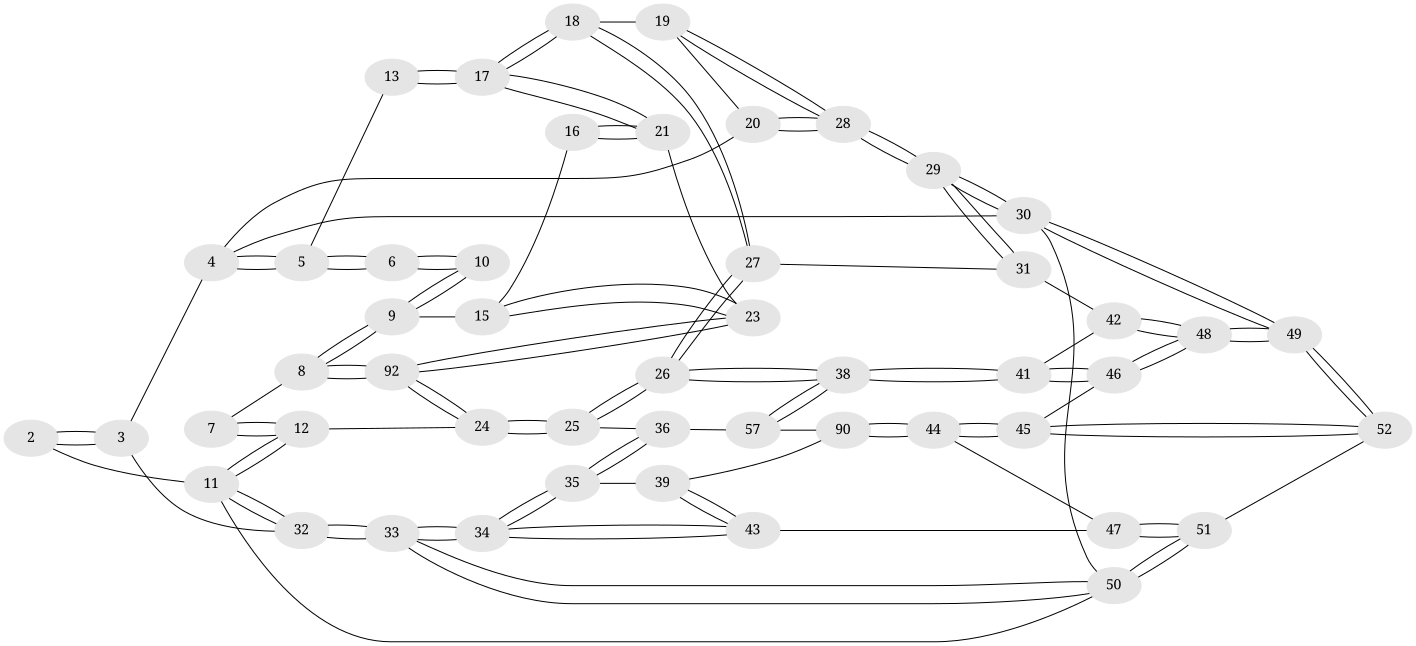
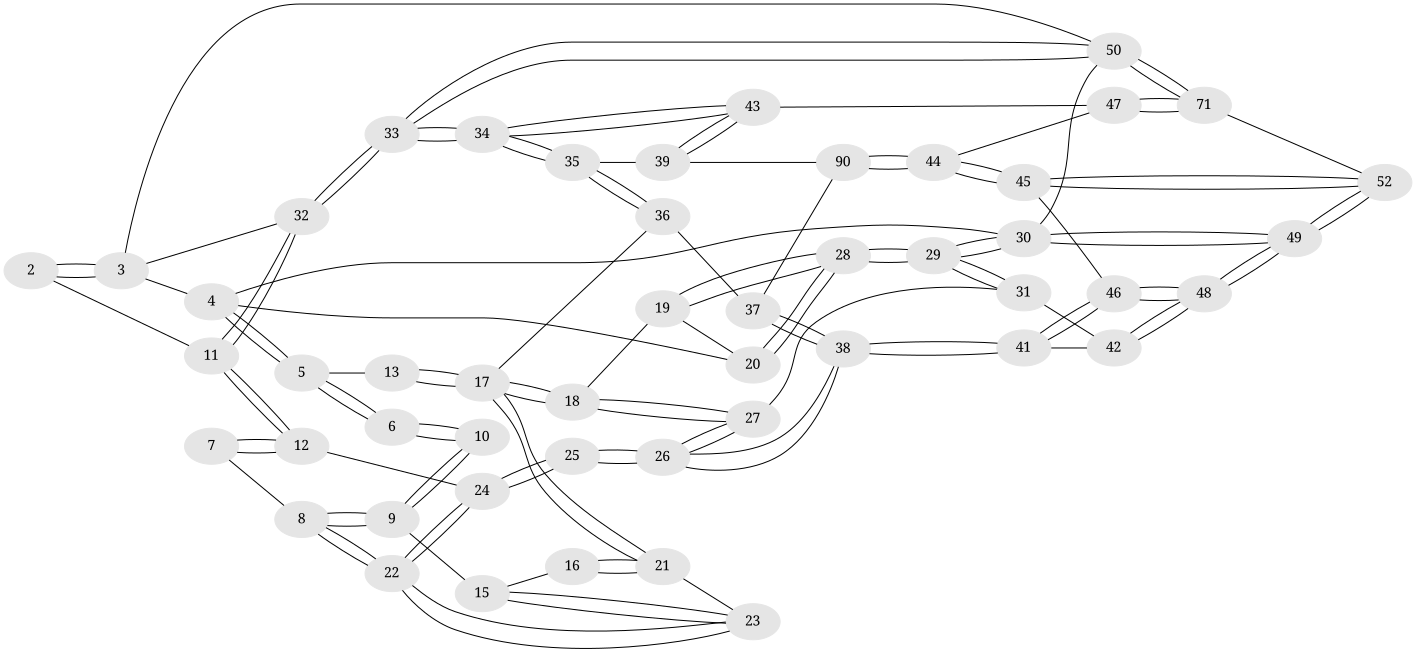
node "92": label "92" -> "22"
edge "25" -- "36": now "17" -- "36"
node "57": label "57" -> "37"
node "51": label "51" -> "71"
edge "11" -- "50": now "3" -- "50"
